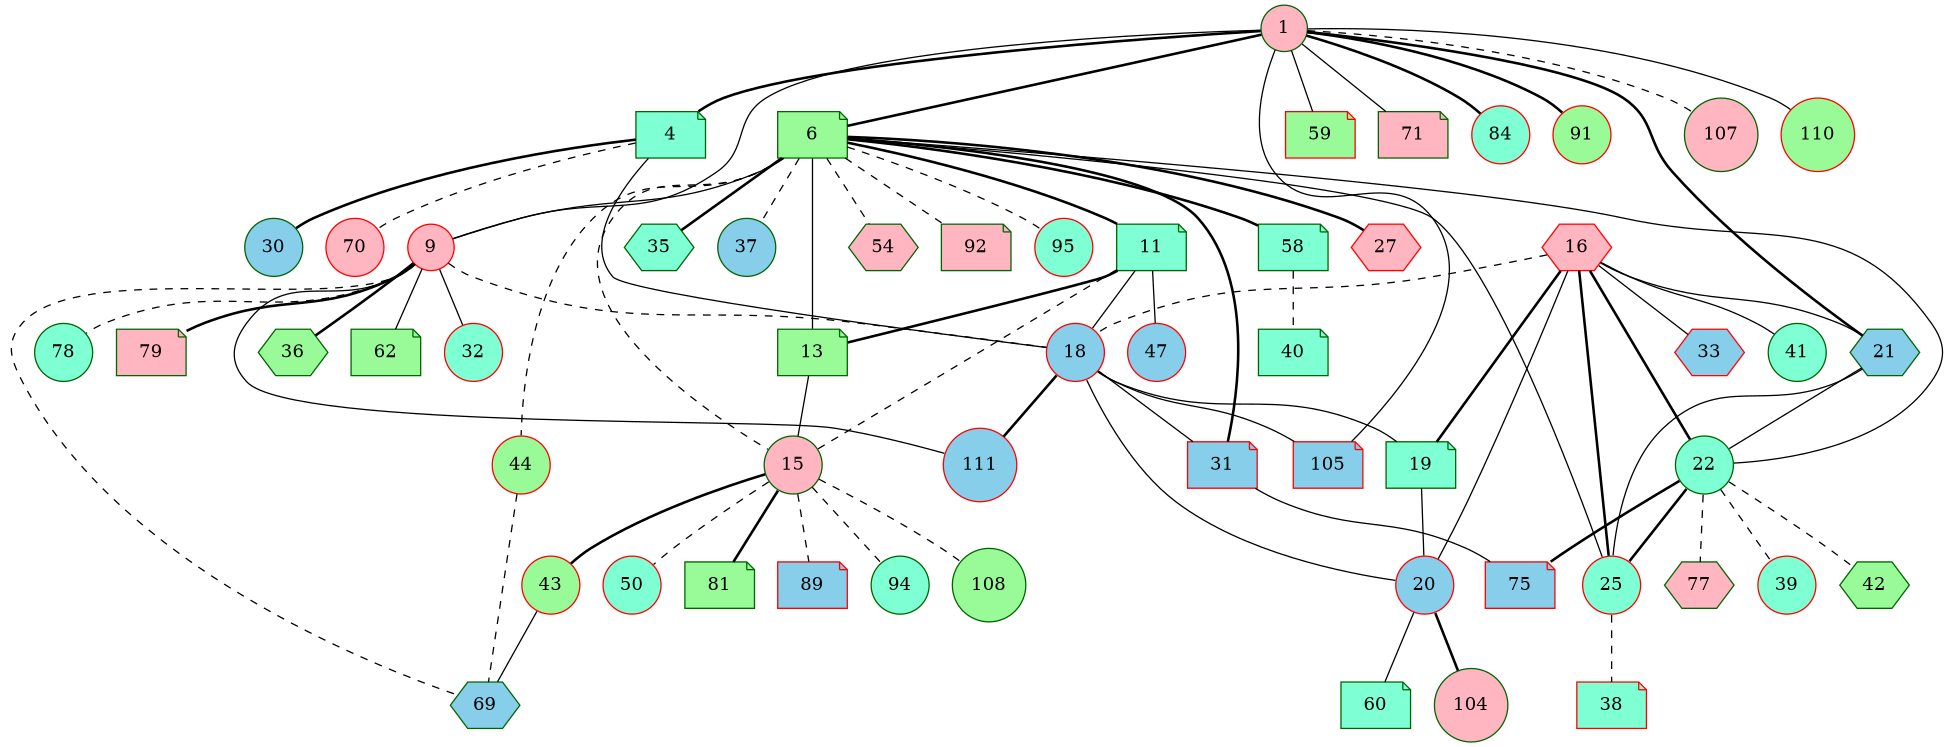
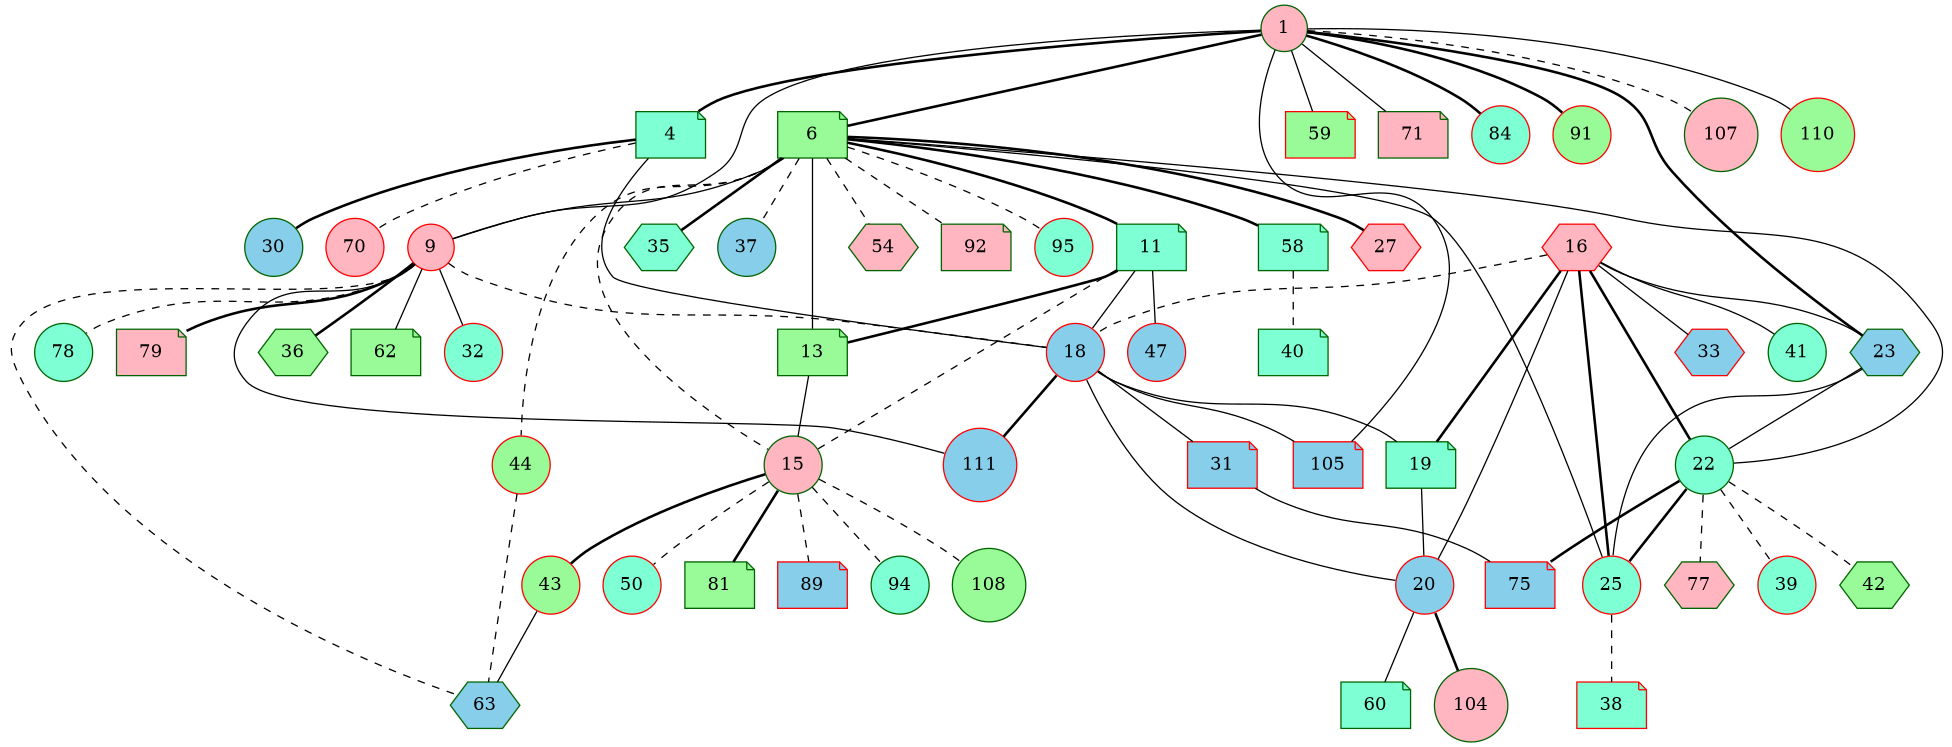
edge "6" -- "31": removed
node "21": label "21" -> "23"
node "69": label "69" -> "63"
